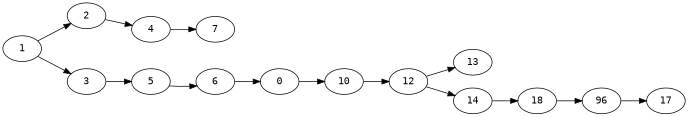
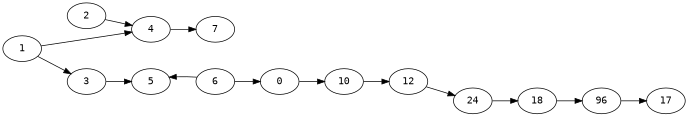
edge "1" -> "2": now "1" -> "4"
node "13": removed
edge "5" -> "6": reversed
node "14": label "14" -> "24"
